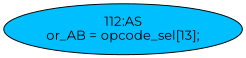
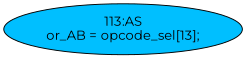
node "112:AS or_AB = opcode_sel[13];": label "112:AS or_AB = opcode_sel[13];" -> "113:AS or_AB = opcode_sel[13];"
